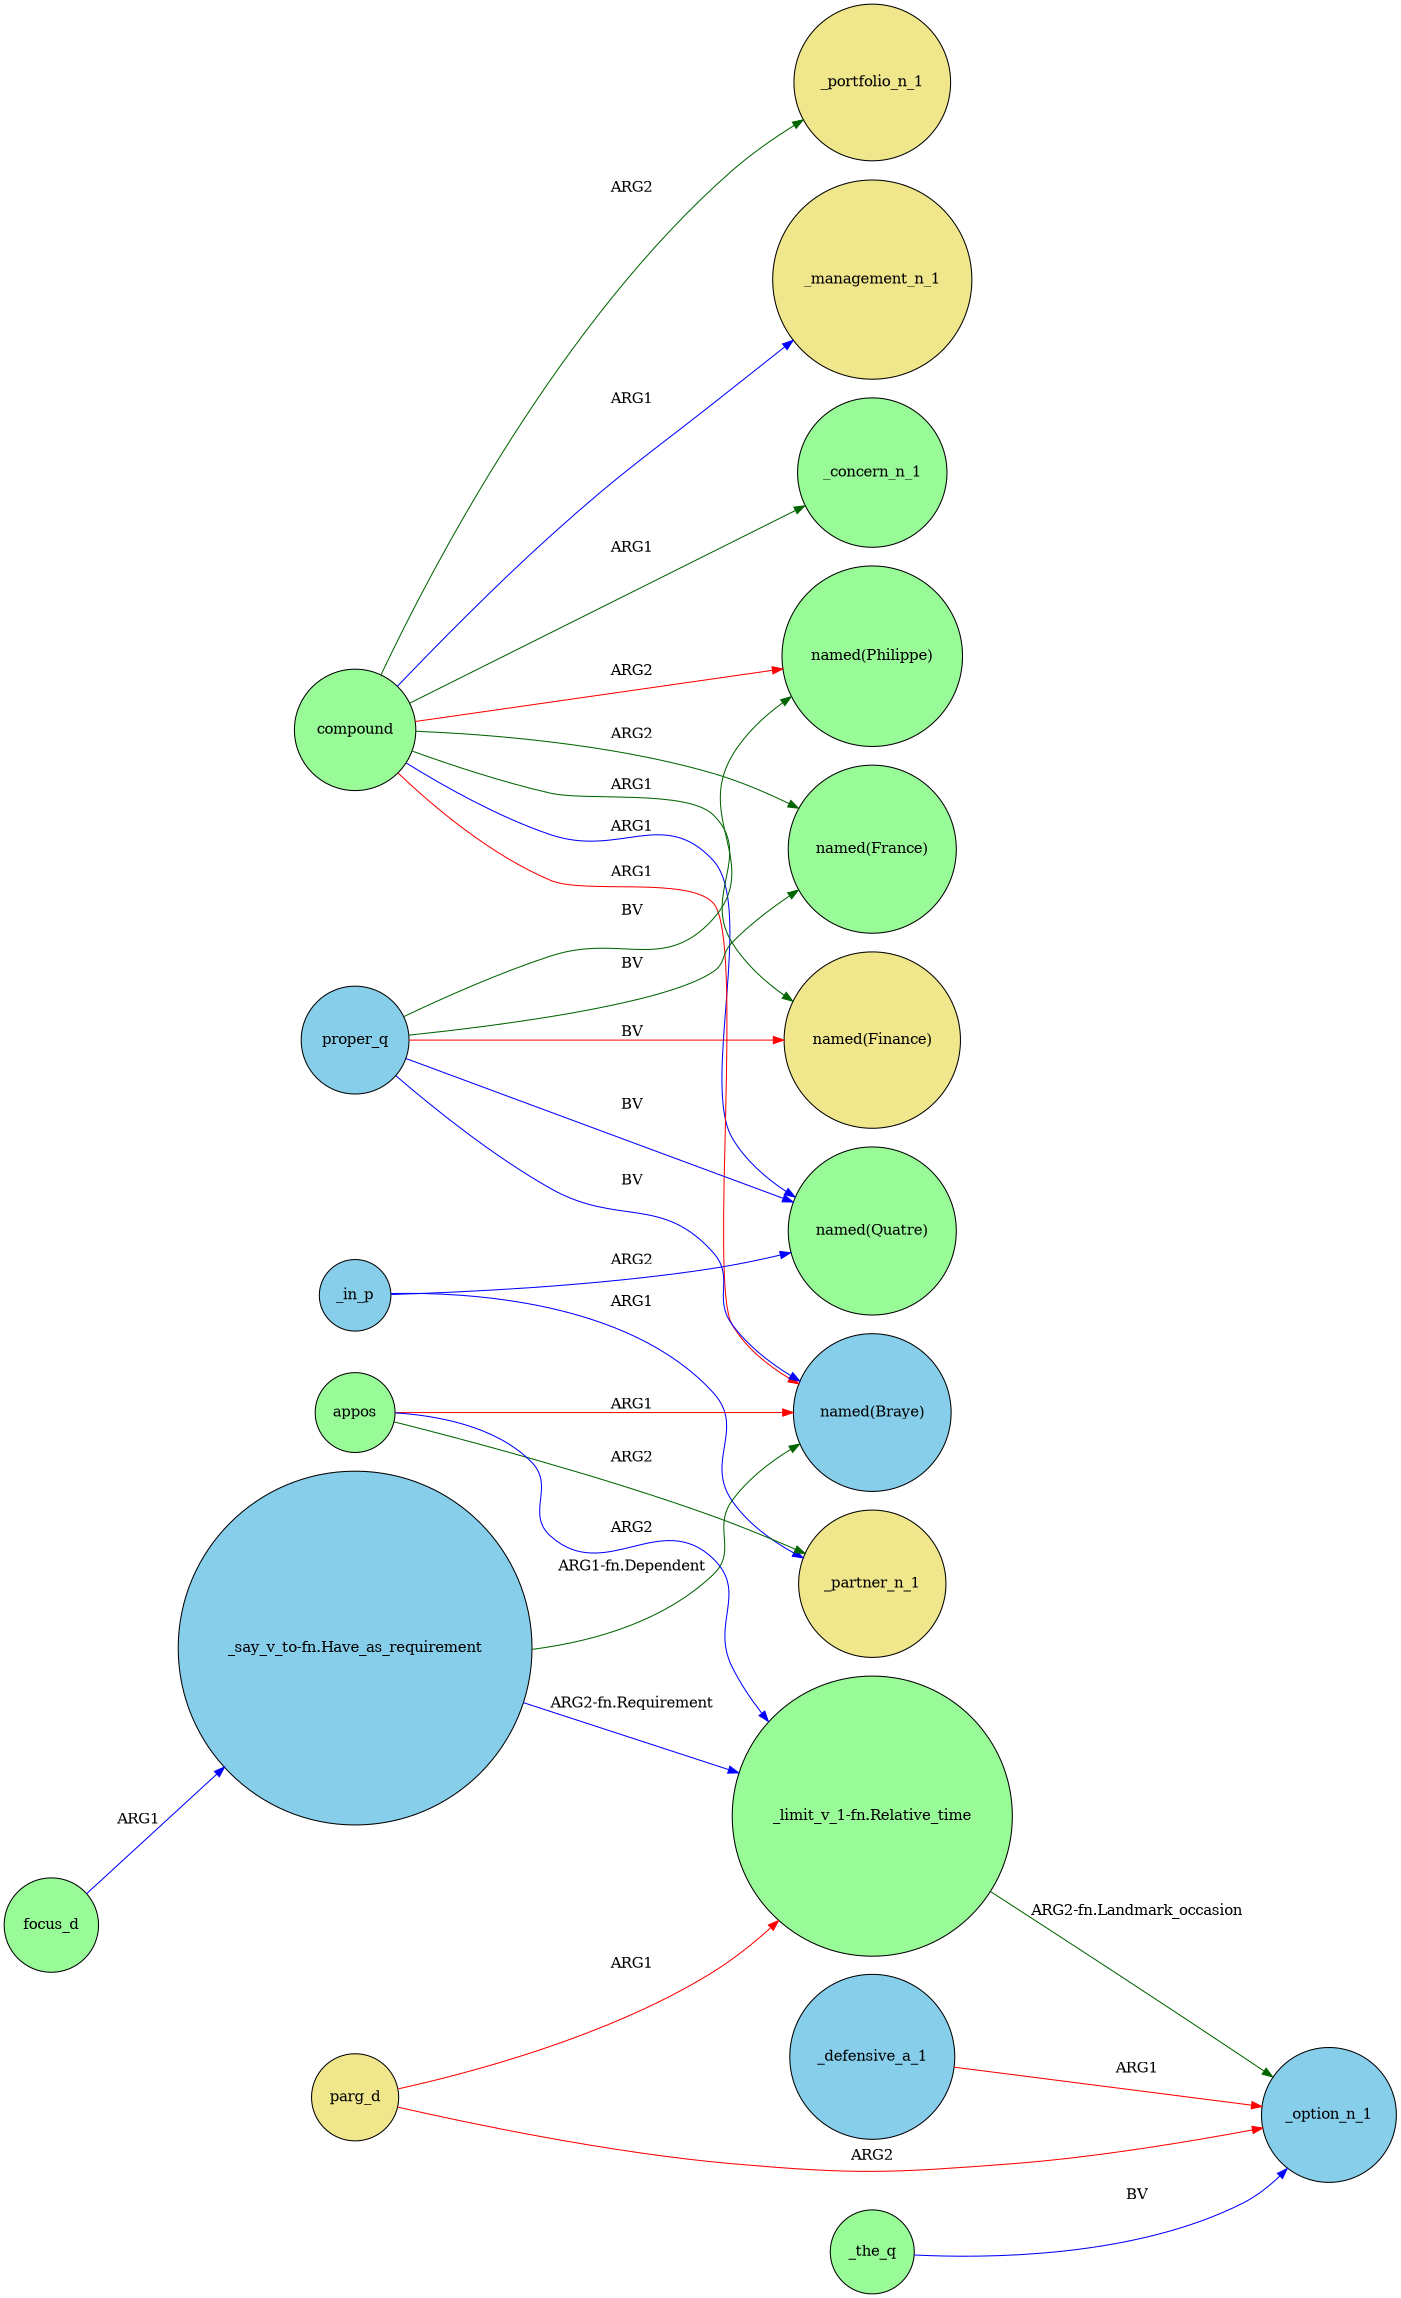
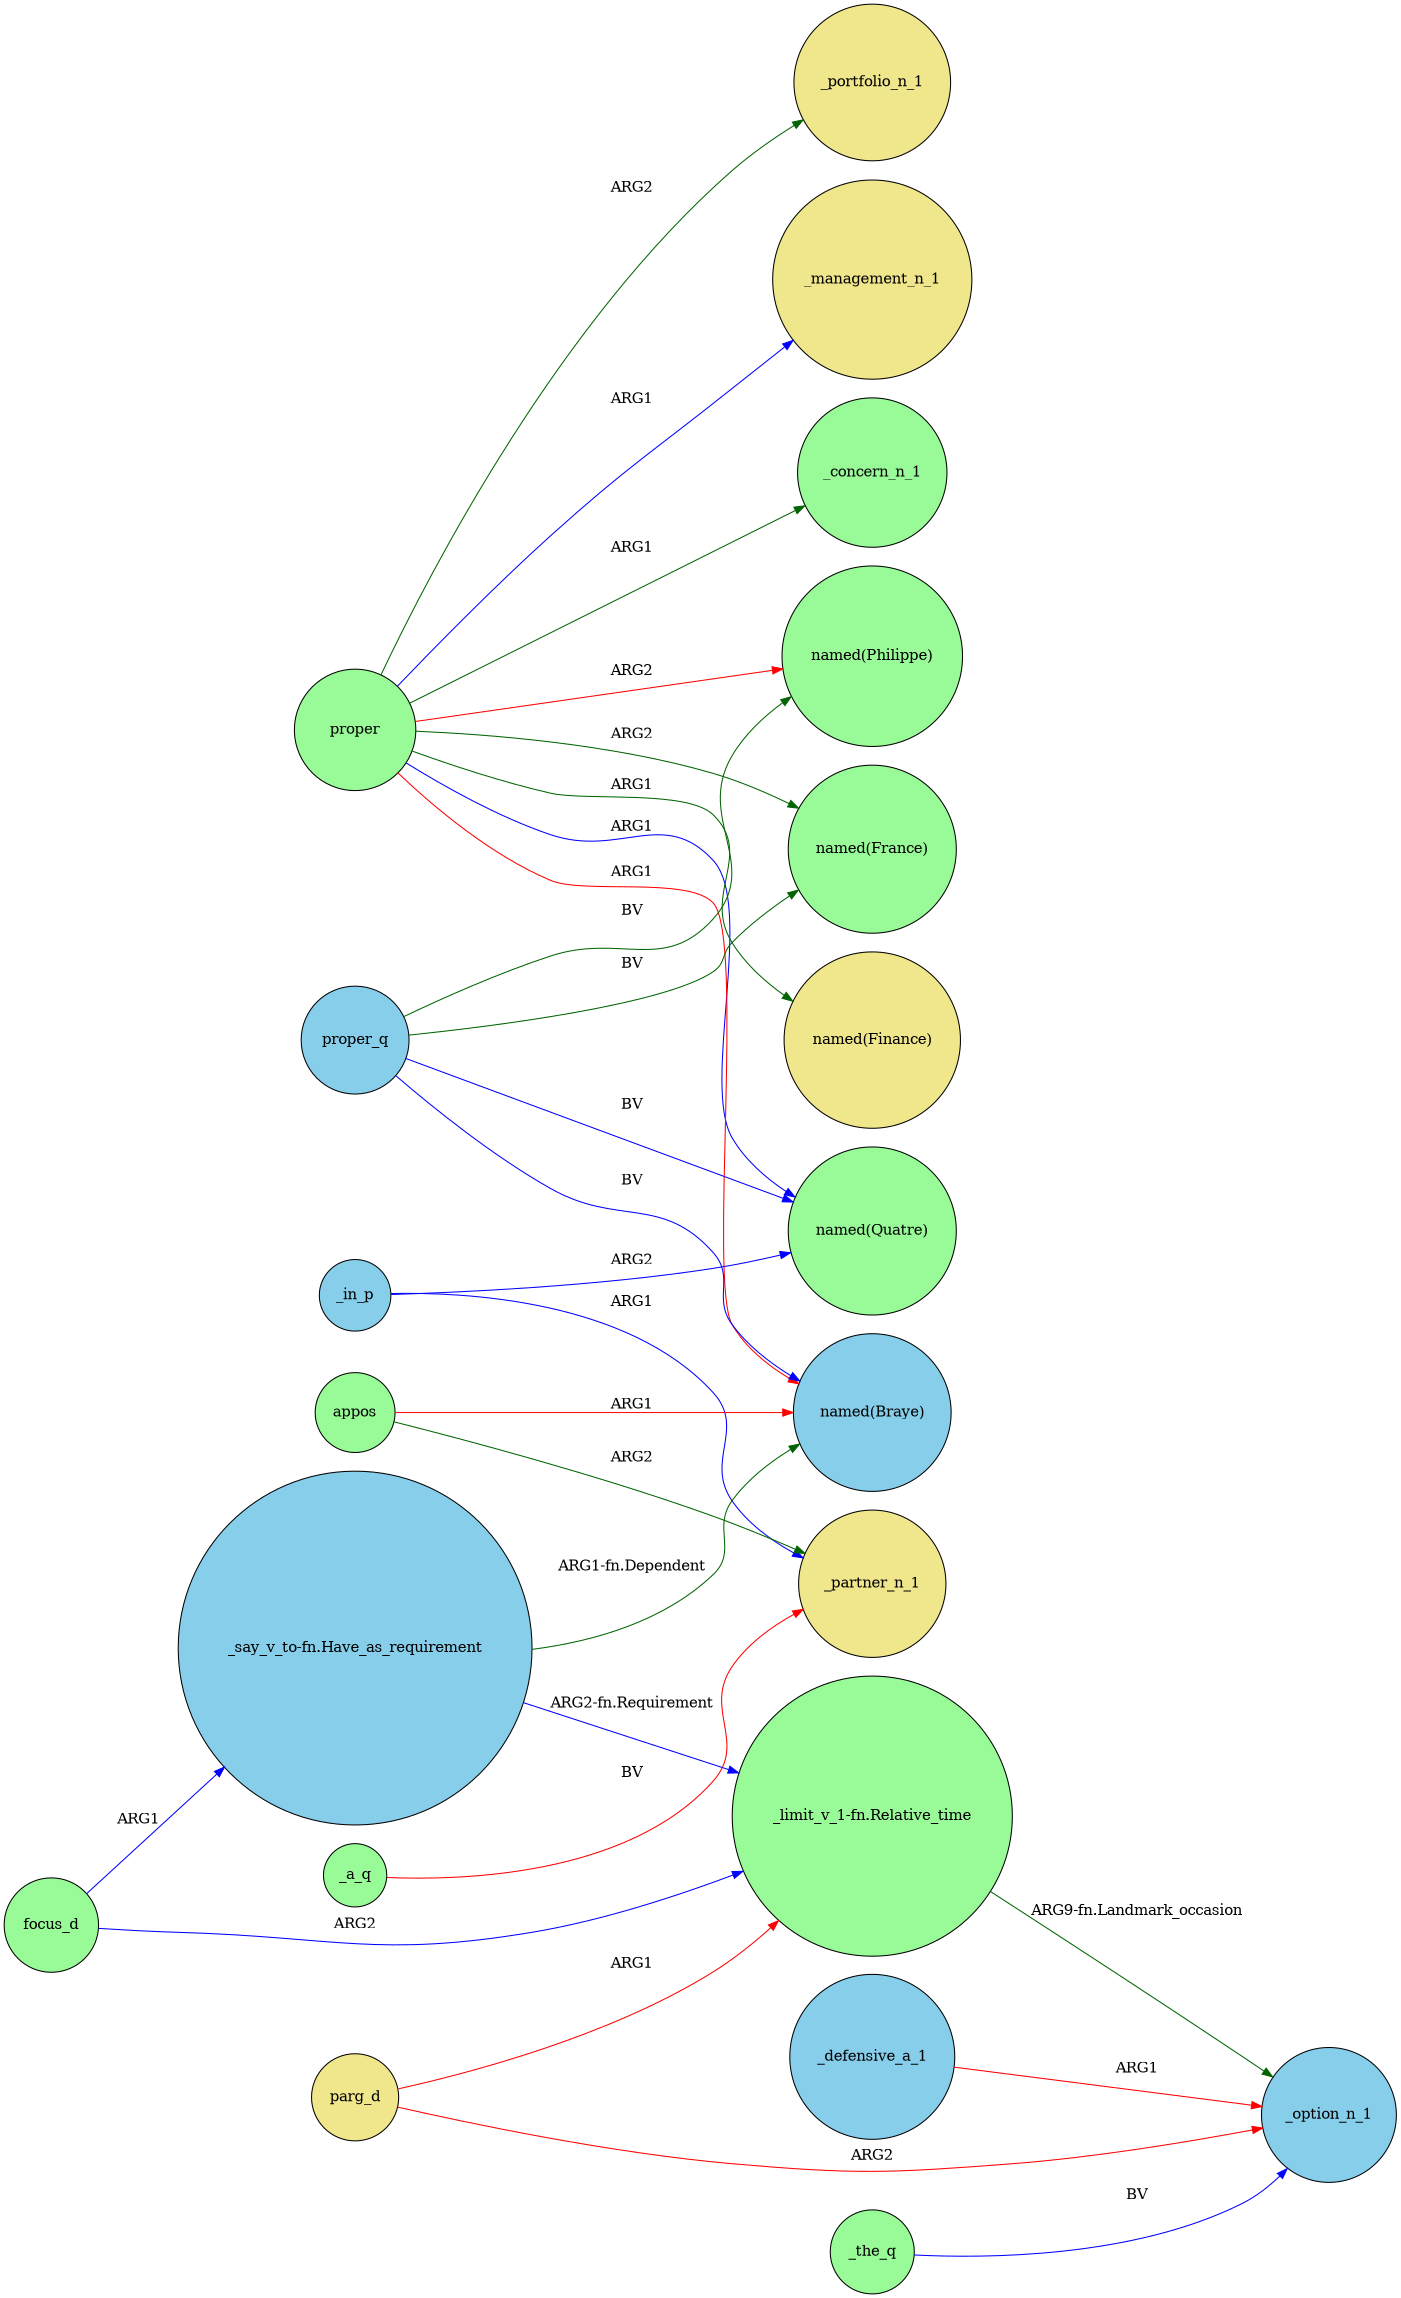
node "compound": label "compound" -> "proper"
edge "proper_q" -> "named(Finance)": removed, label "BV"
edge "appos" -> "_limit_v_1-fn.Relative_time": now "focus_d" -> "_limit_v_1-fn.Relative_time"
node "_a_q": added
edge "_limit_v_1-fn.Relative_time" -> "_option_n_1": label "ARG2-fn.Landmark_occasion" -> "ARG9-fn.Landmark_occasion"
